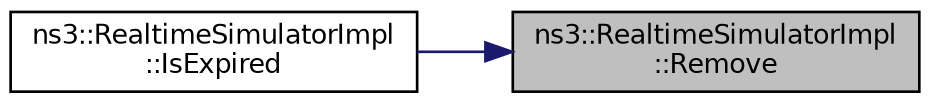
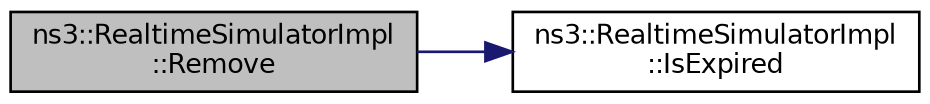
edge "ns3::RealtimeSimulatorImpl ::IsExpired" -> "ns3::RealtimeSimulatorImpl ::Remove": reversed
